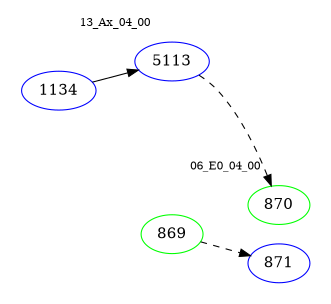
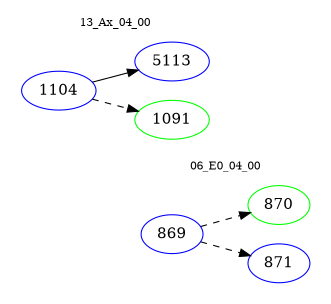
node "1134": label "1134" -> "1104"
node "1091": added
edge "5113" -> "870": now "869" -> "870"
node "869": color green -> blue
